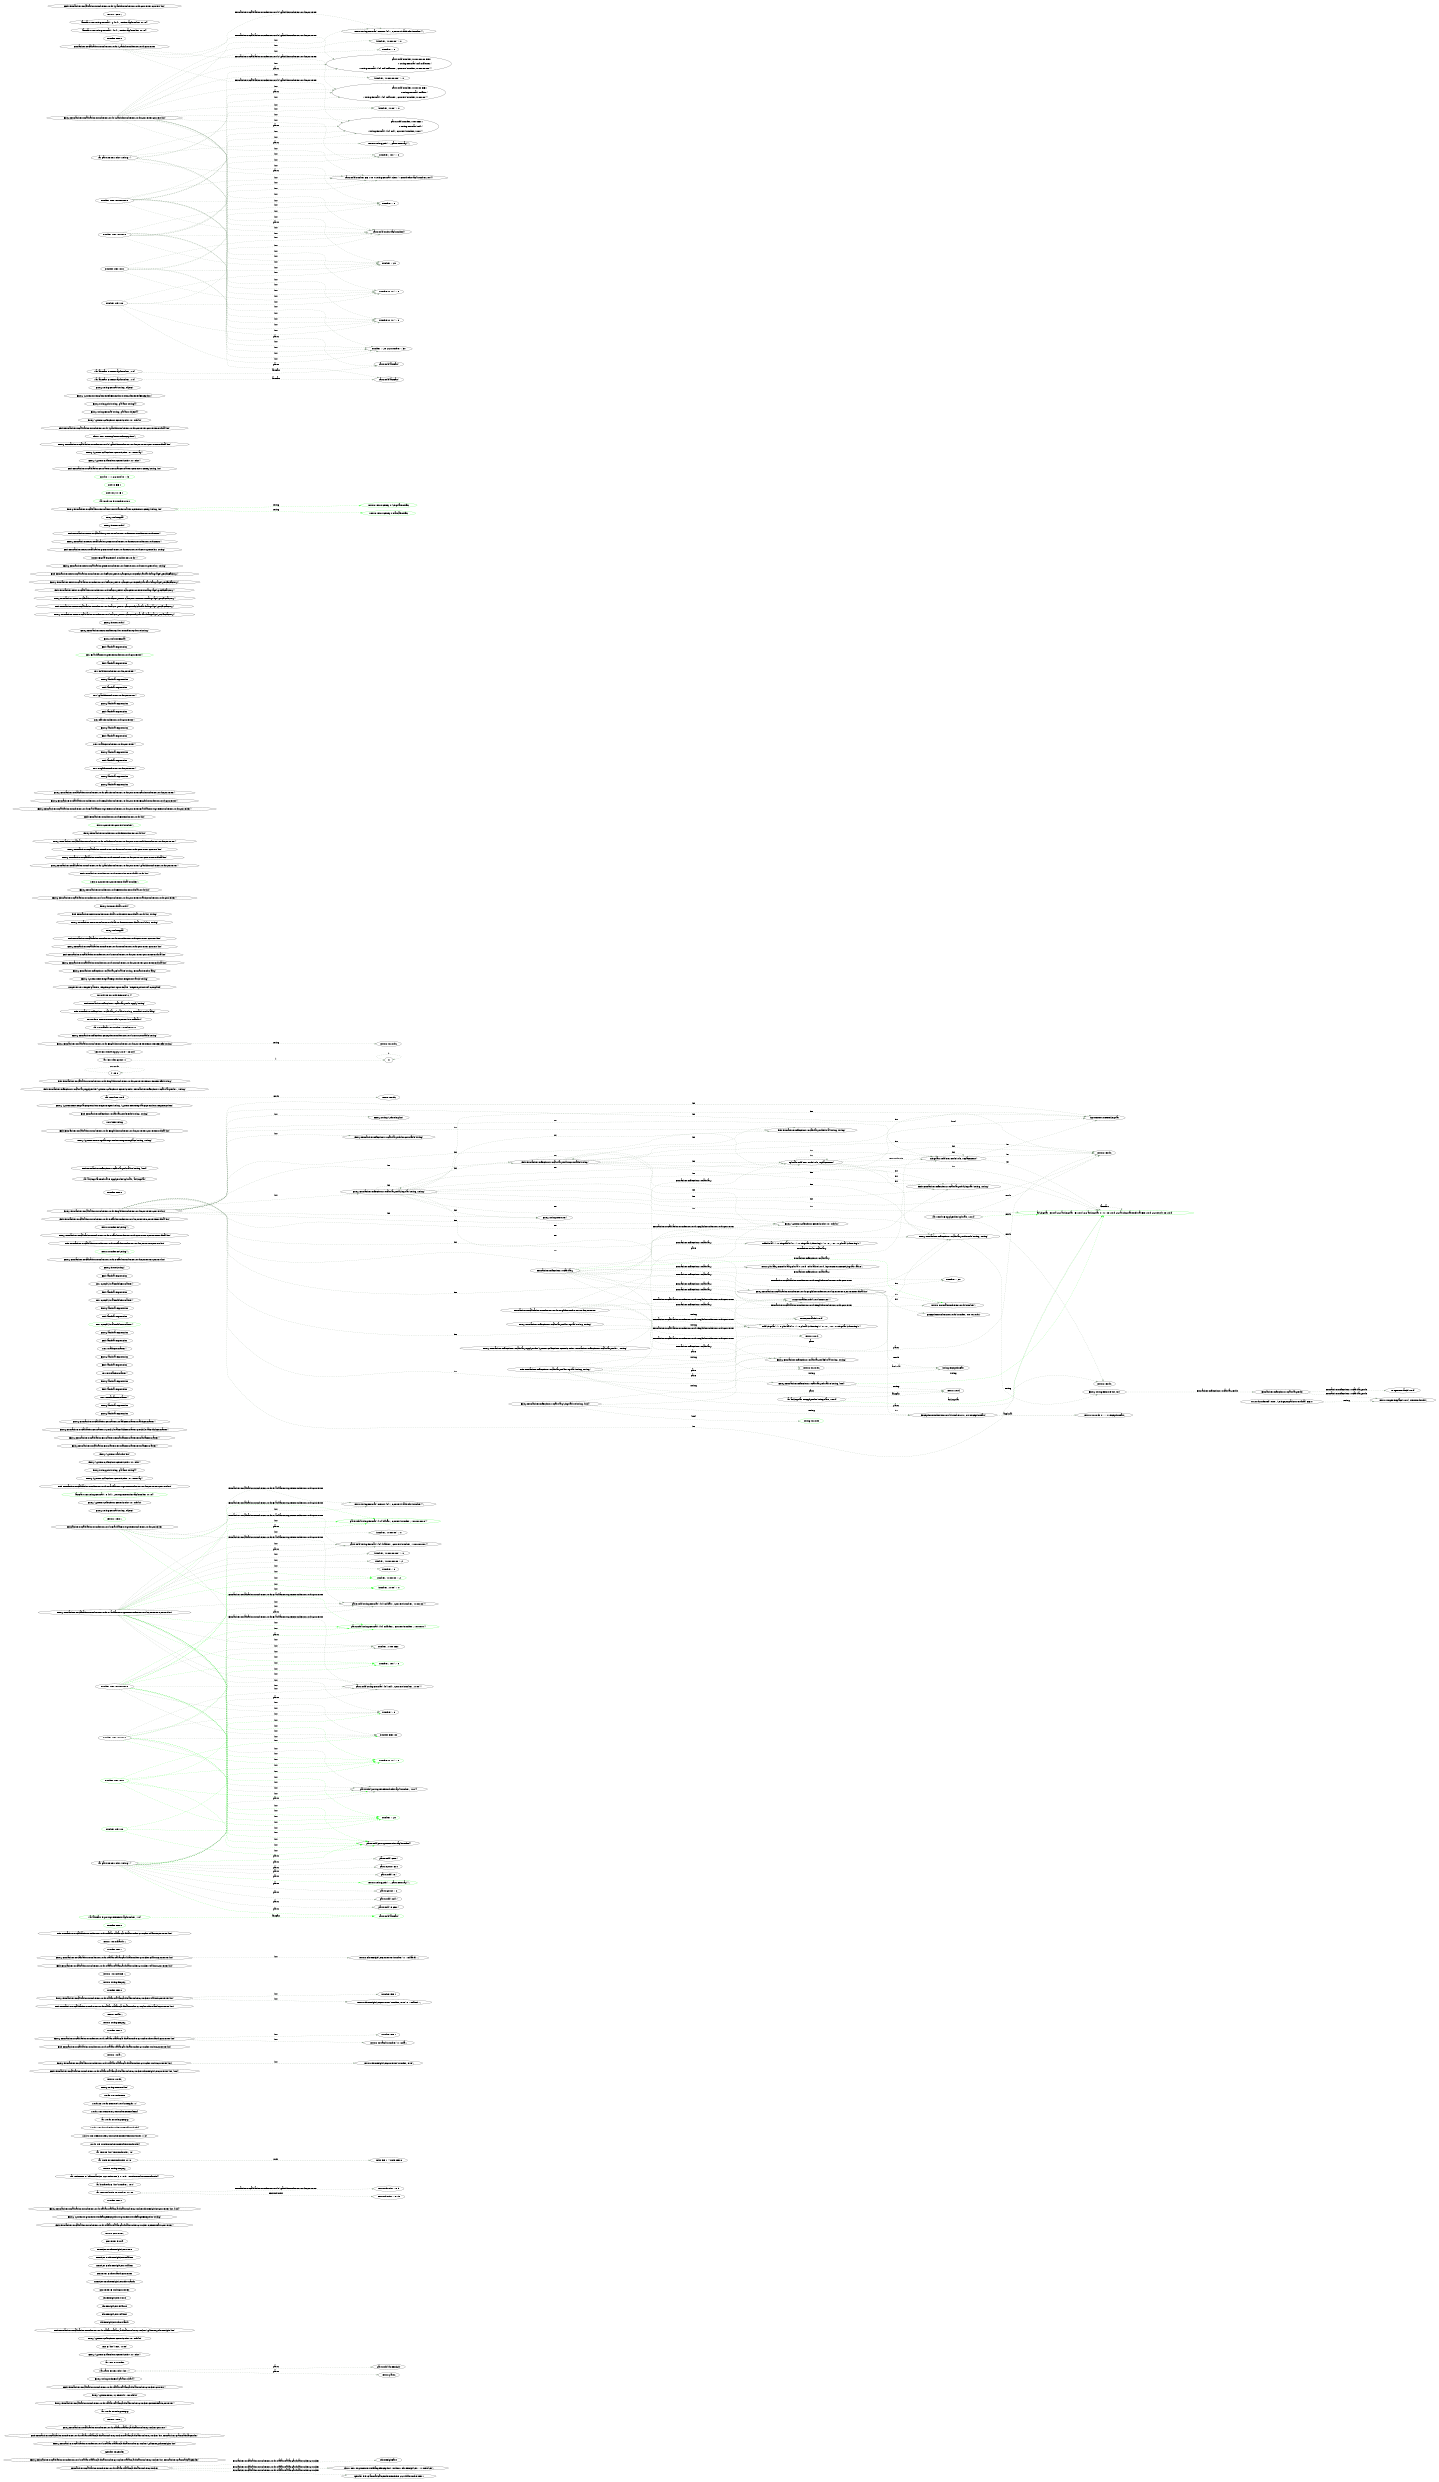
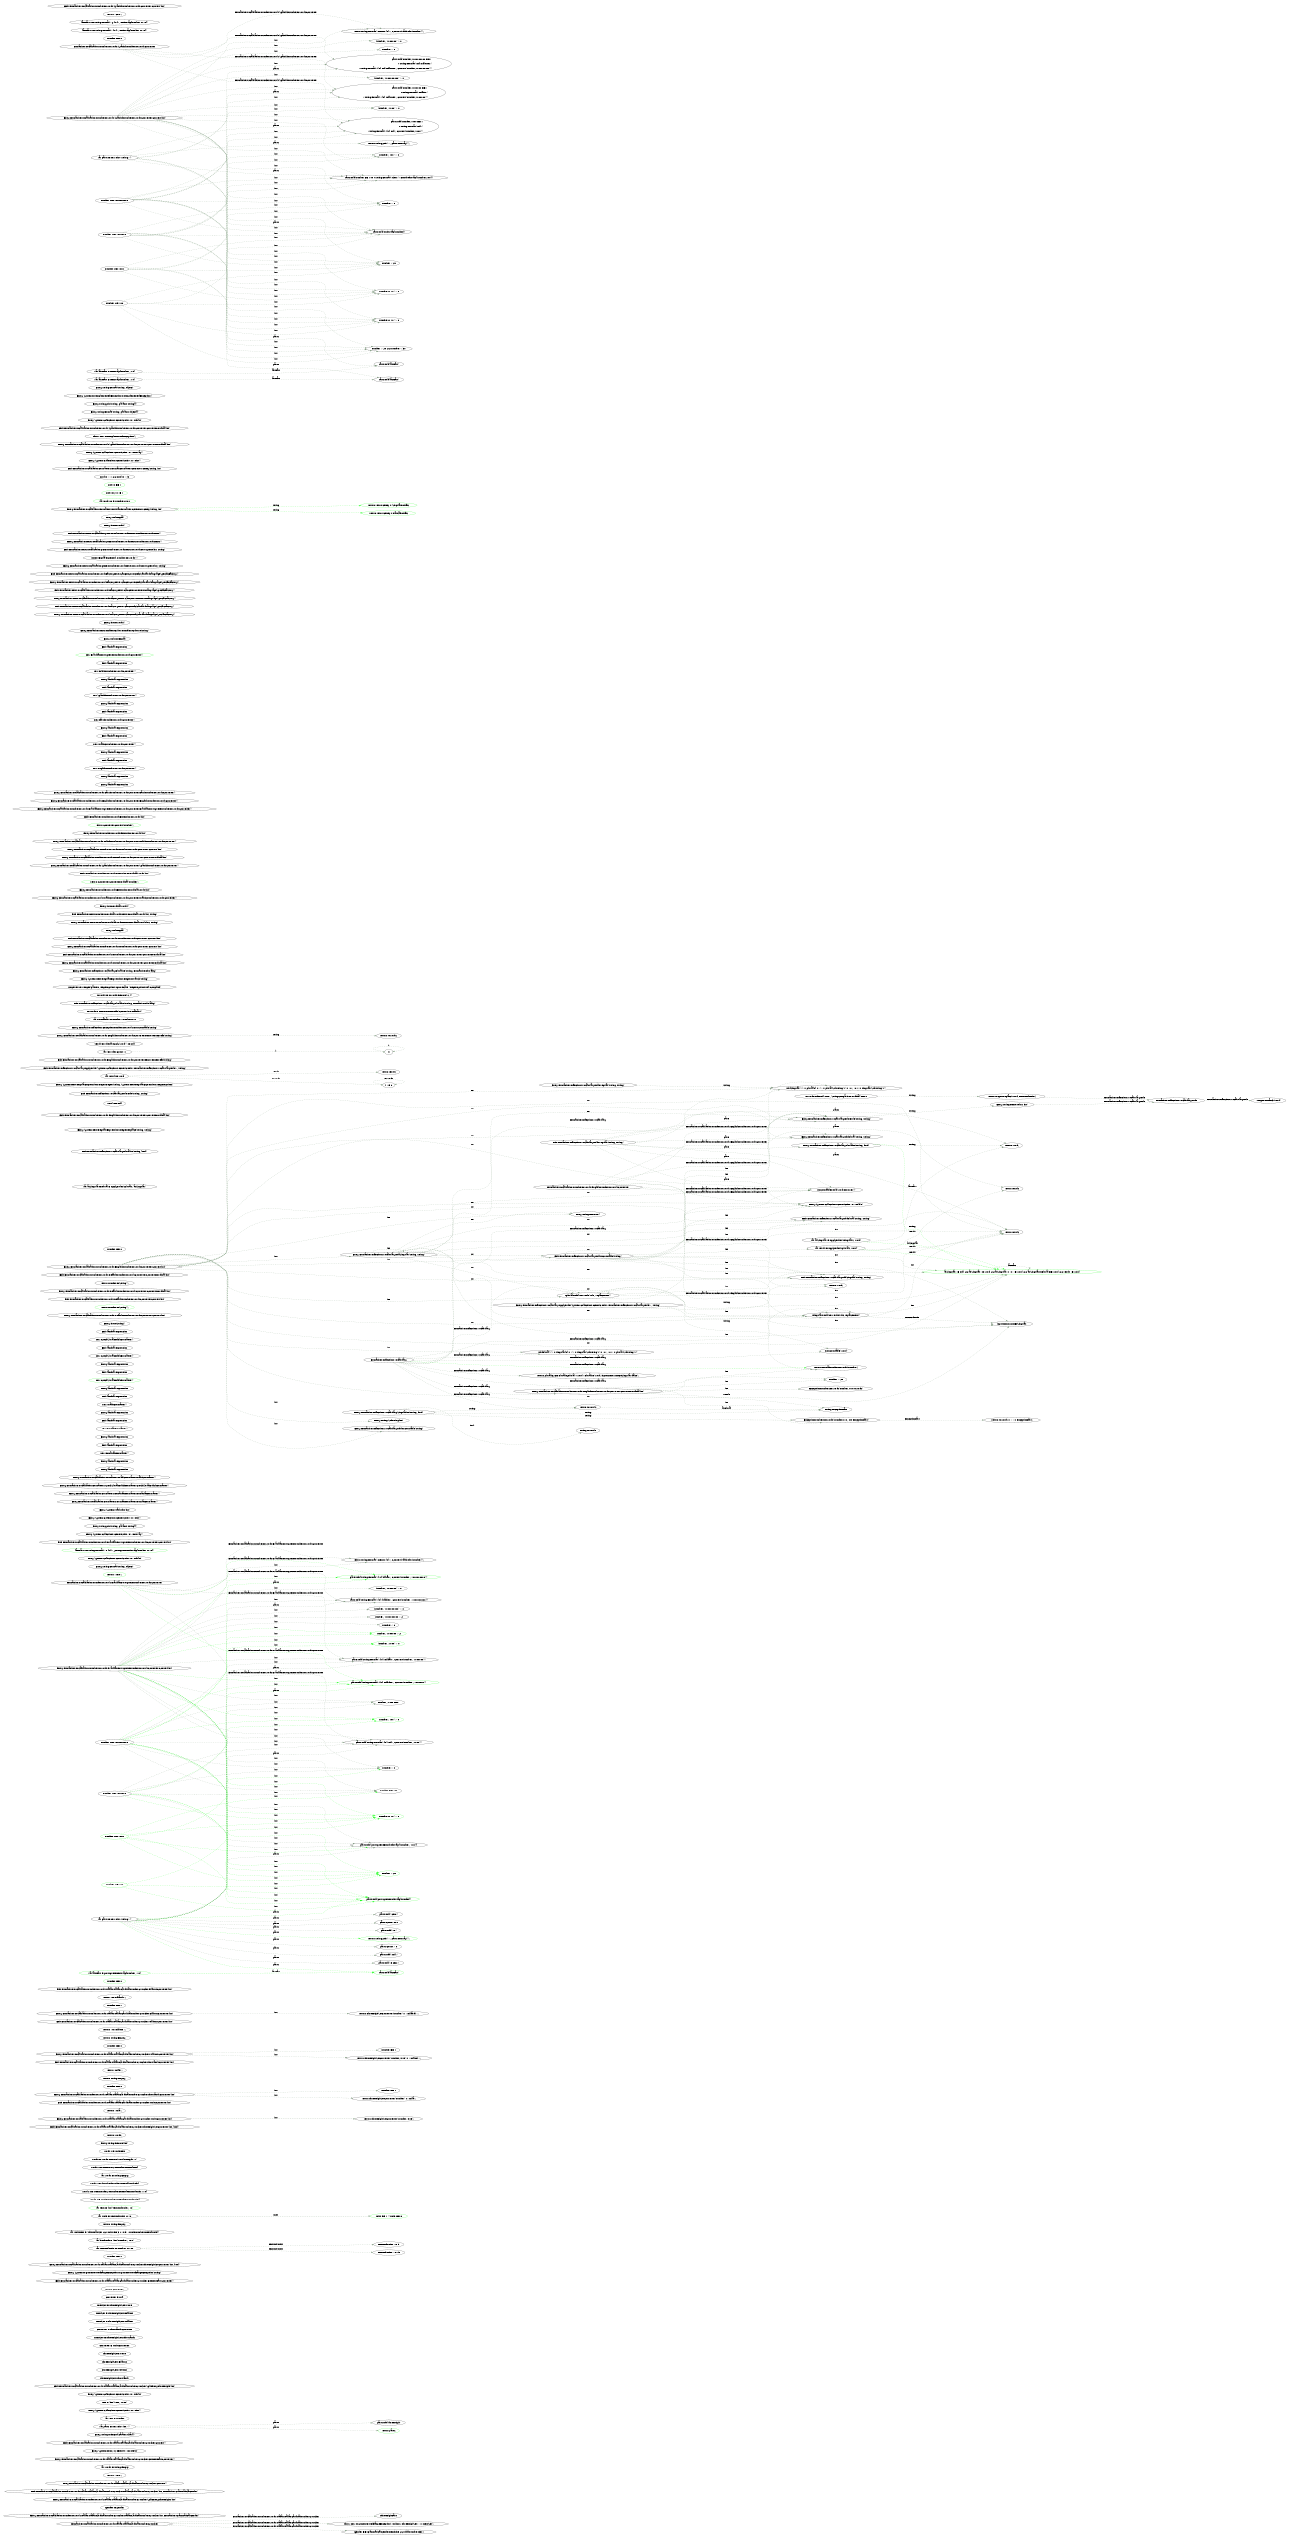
node "mod10 > 1 && mod10 < 5": color green -> black
node "Exit Humanizer.Inflections.Vocabulary.Rule.Apply(string)": removed
edge "var result = word" -> "i >= 0": added, label "towords"
node "word == string": label "word == string" -> "word == null"
edge "_plurals.Add(new Rule(rule, replacement))" -> "inputIsKnownToBeSingular": label "bool" -> "int"
edge "_singulars.Add(new Rule(rule, replacement))" -> "inputIsKnownToBeSingular": label "int" -> "tensAndUnits"
edge "_plurals.Add(new Rule(rule, replacement))" -> "_singulars.Add(new Rule(rule, replacement))": label "tensAndUnits" -> "int"
edge "Exit Humanizer.Inflections.Vocabulary.AddUncountable(string)" -> "_plurals.Add(new Rule(rule, replacement))": now "Exit Humanizer.Inflections.Vocabulary.AddUncountable(string)" -> "var result = ApplyRules(_plurals, word)"
edge "Humanizer.Inflections.Vocabulary" -> "_singulars.Add(new Rule(rule, replacement))": label "Humanizer.Rule.Vocabulary" -> "Humanizer.Inflections.Vocabulary"
edge "Humanizer.Inflections.Vocabulary.Rule" -> "return _regex.Replace(word, _tensAndUnits);": reversed
edge "ExceptionNumbersToWords(number%10, out exceptionPart)" -> "return towords + '' '' + exceptionPart;": label "asPlural" -> "exceptionPart"
node "string towords": color green -> black
node "parts.Add(portugueseUnitsMap[number])": color black -> green
node "return IsMatch(number) + ''mila'';": label "return IsMatch(number) + ''mila'';" -> "return ThreeDigitSetConverter(number) + ''mila'';"
node "var tens = (int)(tensAndUnits / 10)": color black -> green
node "units == 1 || units == 8": color black -> green
edge "var tensAndUnits = number % 100" -> "tensAndUnits <= 9": label "Humanizer.Localisation.NumberToWords.SpanishNumberToWordsConverter" -> "tensAndUnits"
node "return parts;": color black -> green
